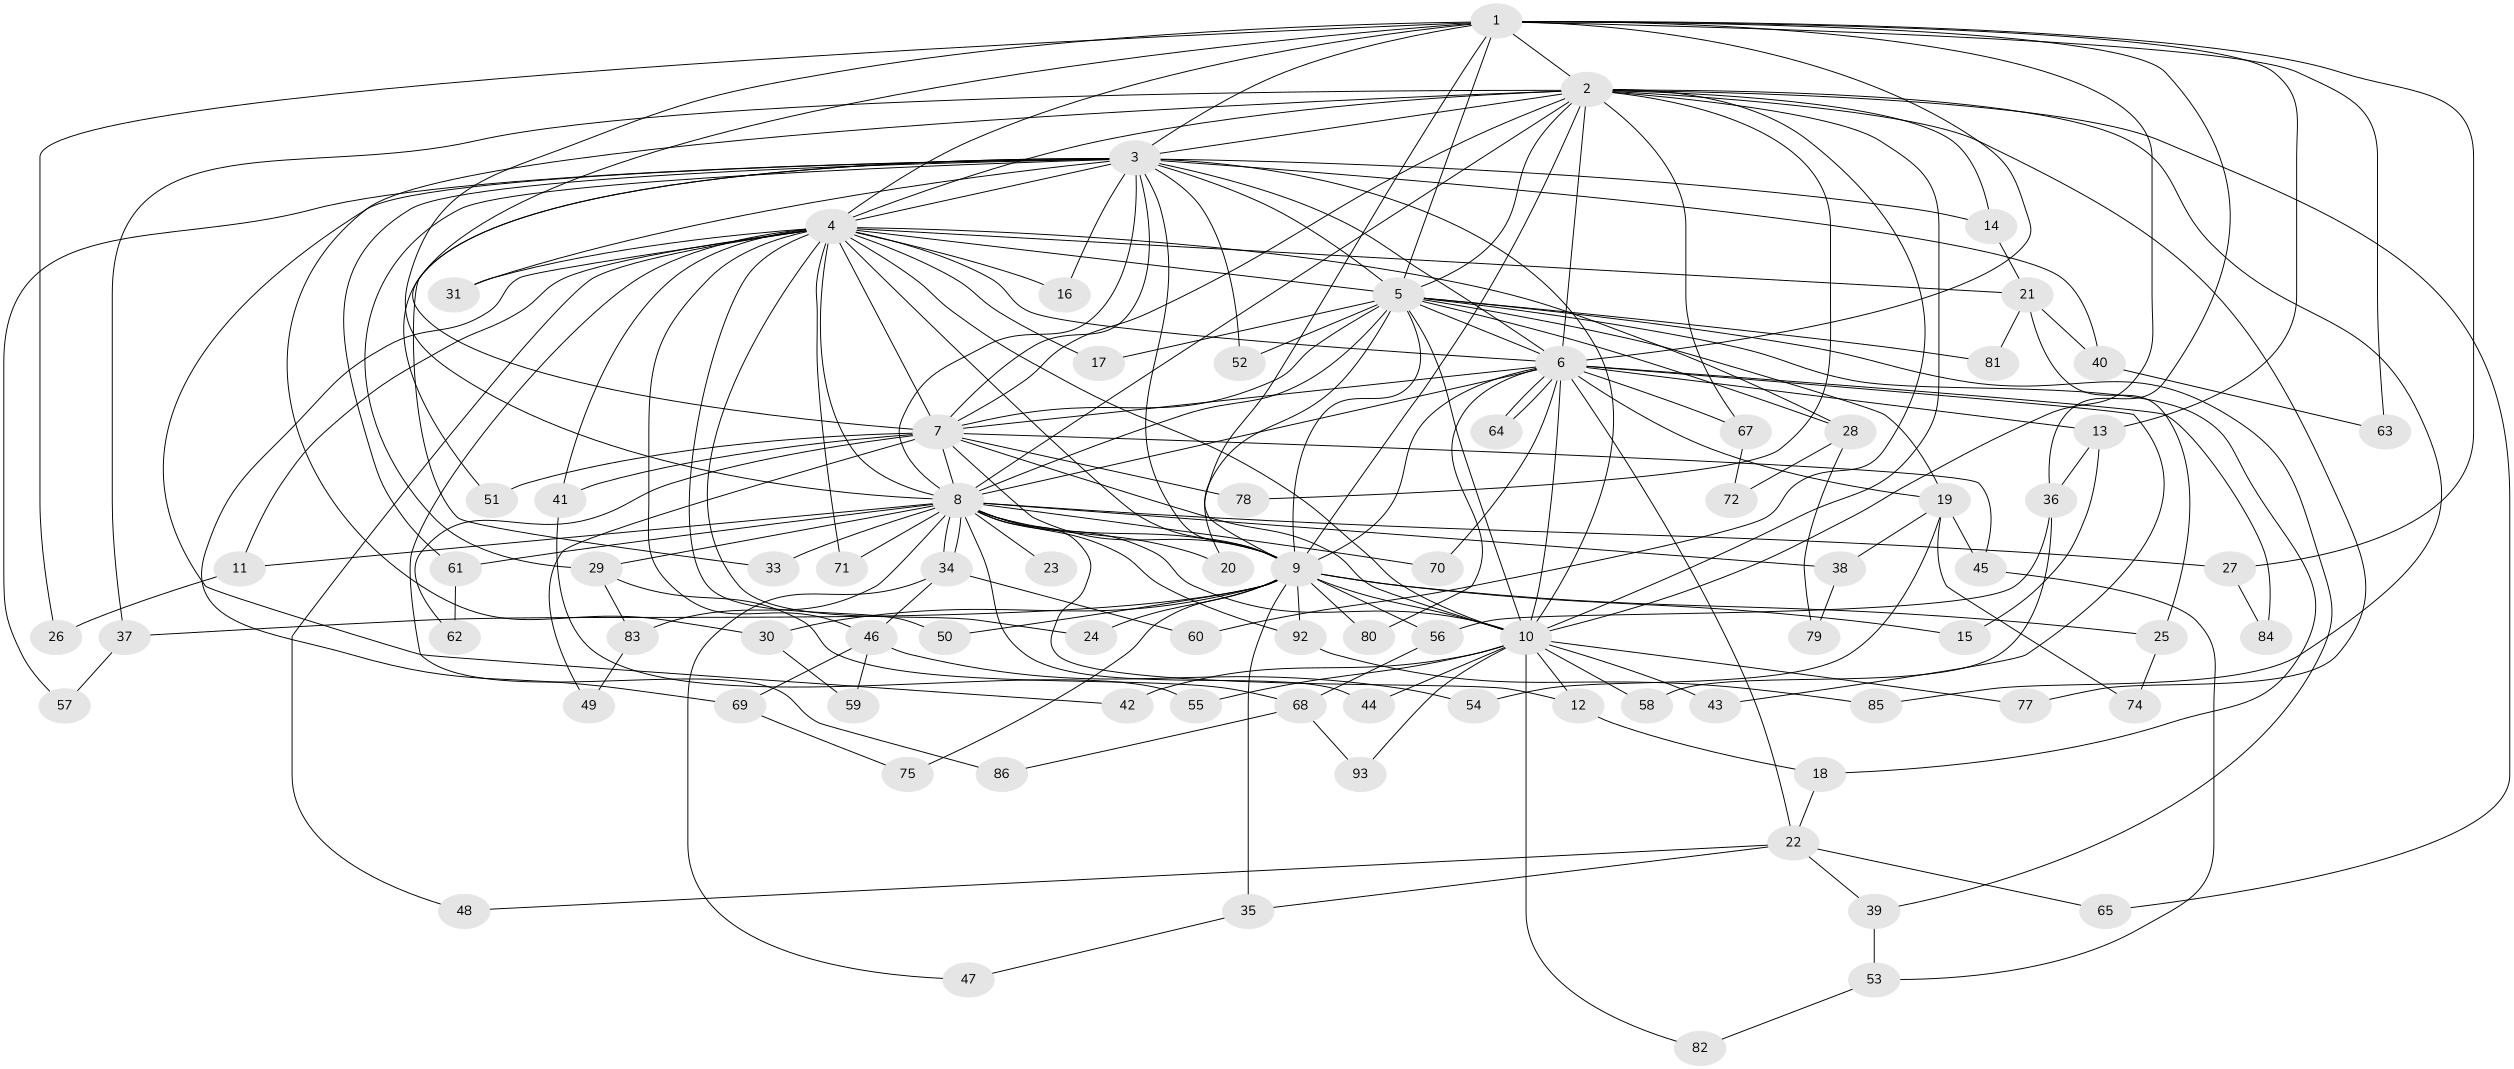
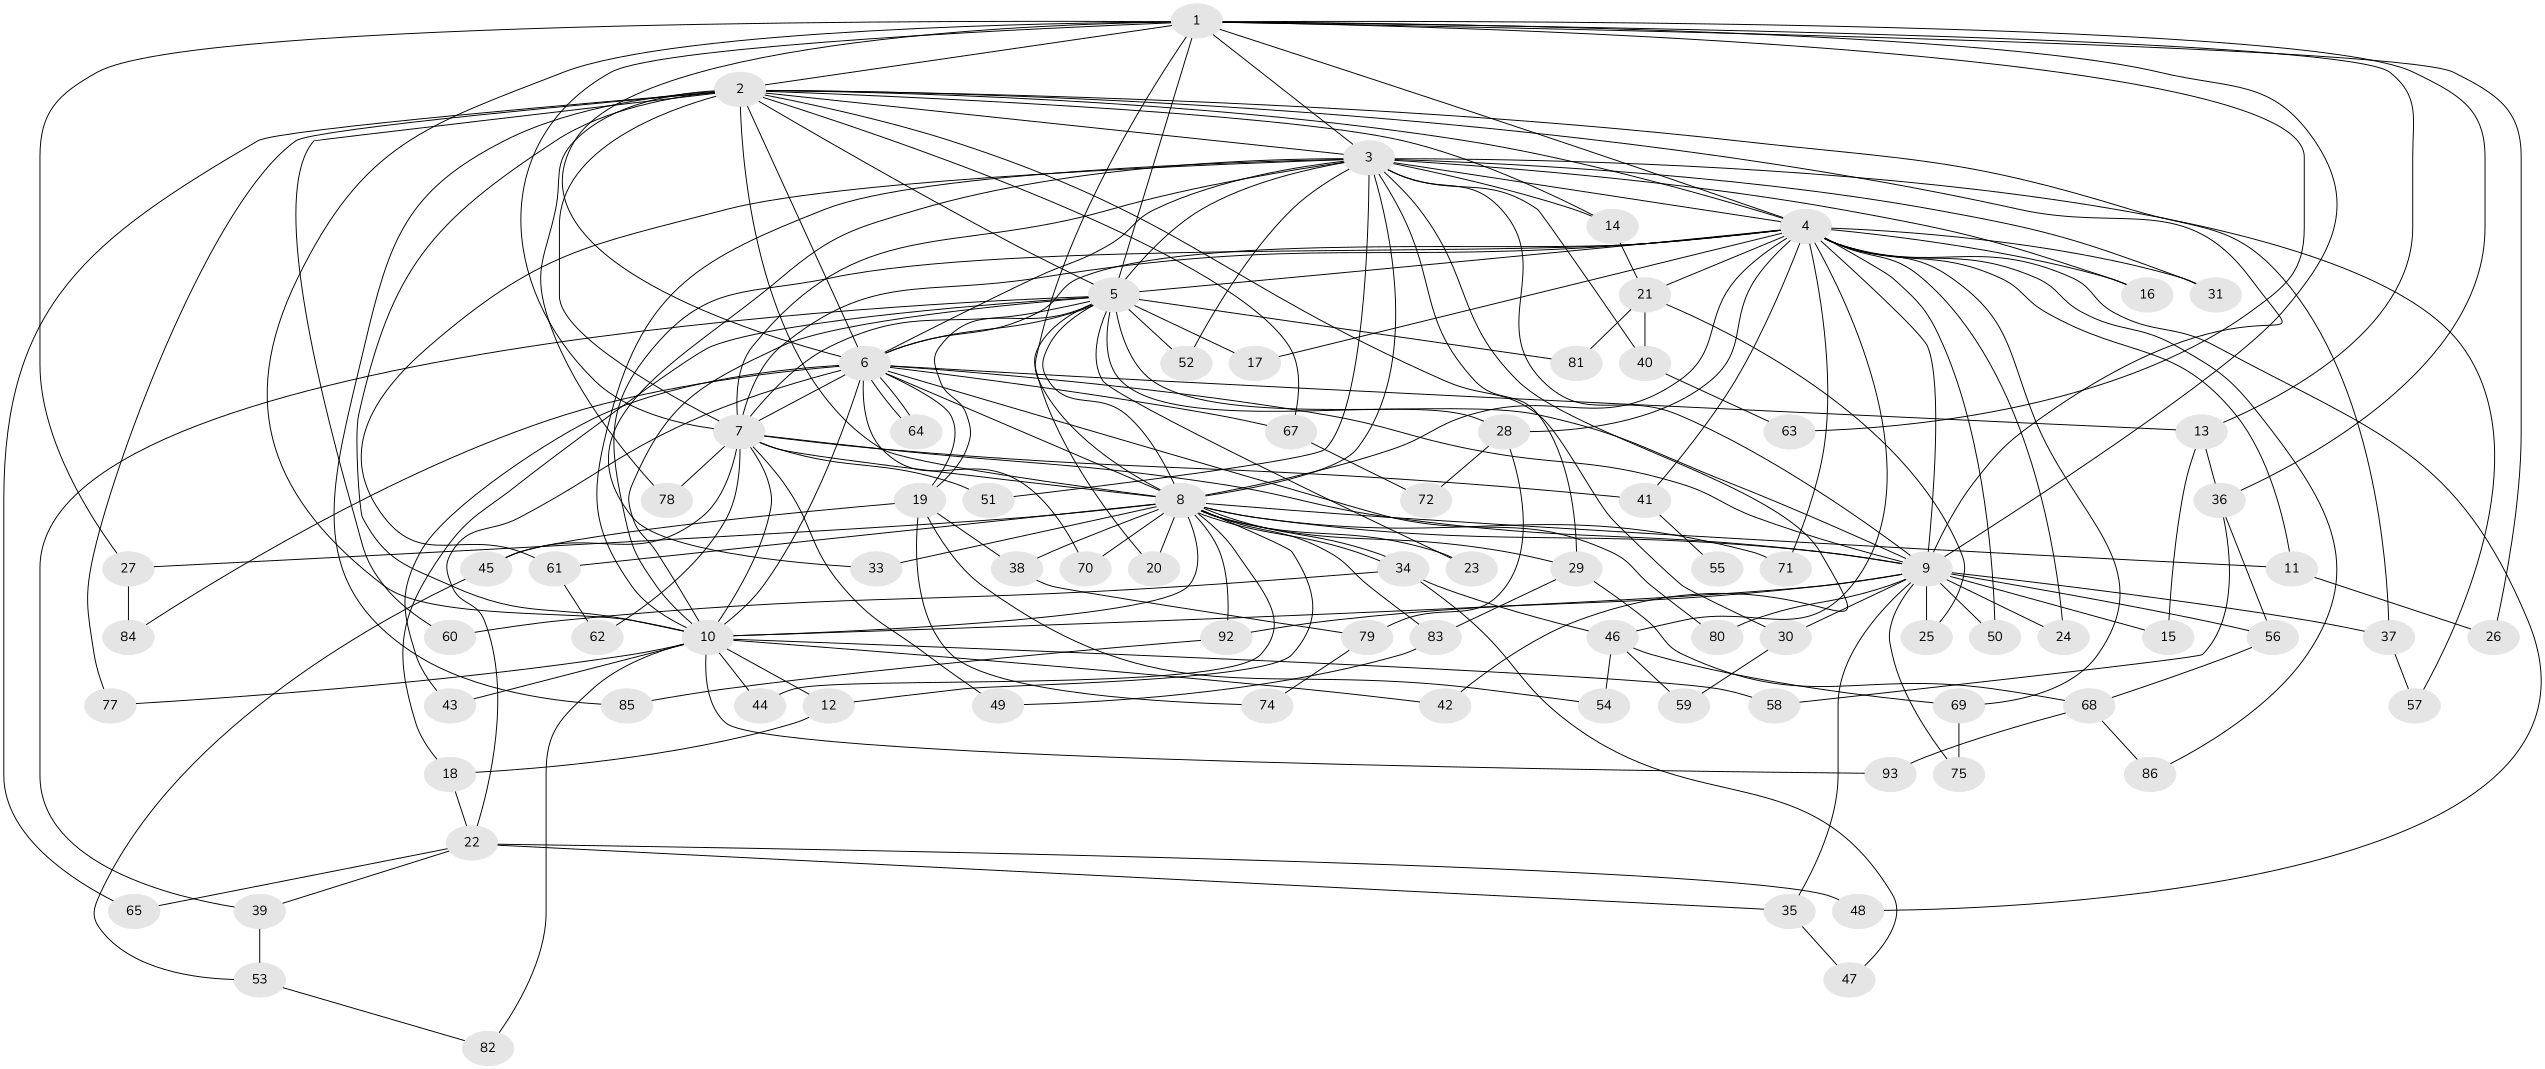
edge "5" -- "23": added
edge "25" -- "74": now "79" -- "74"
edge "10" -- "55": removed
